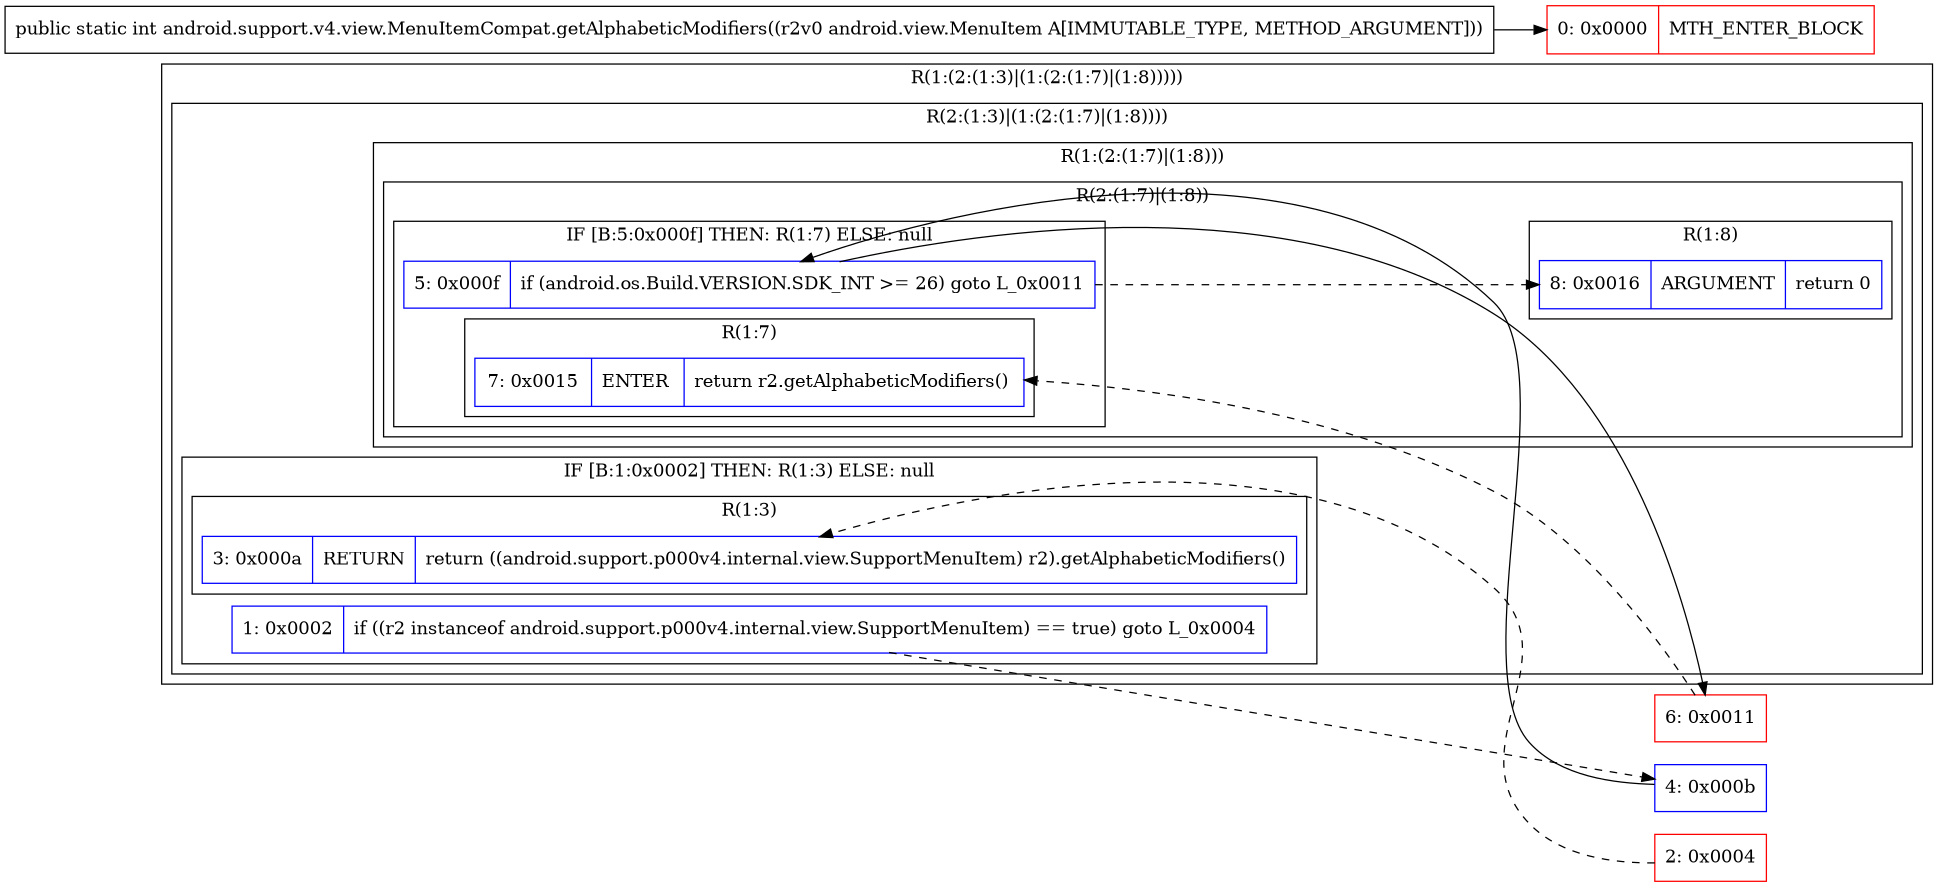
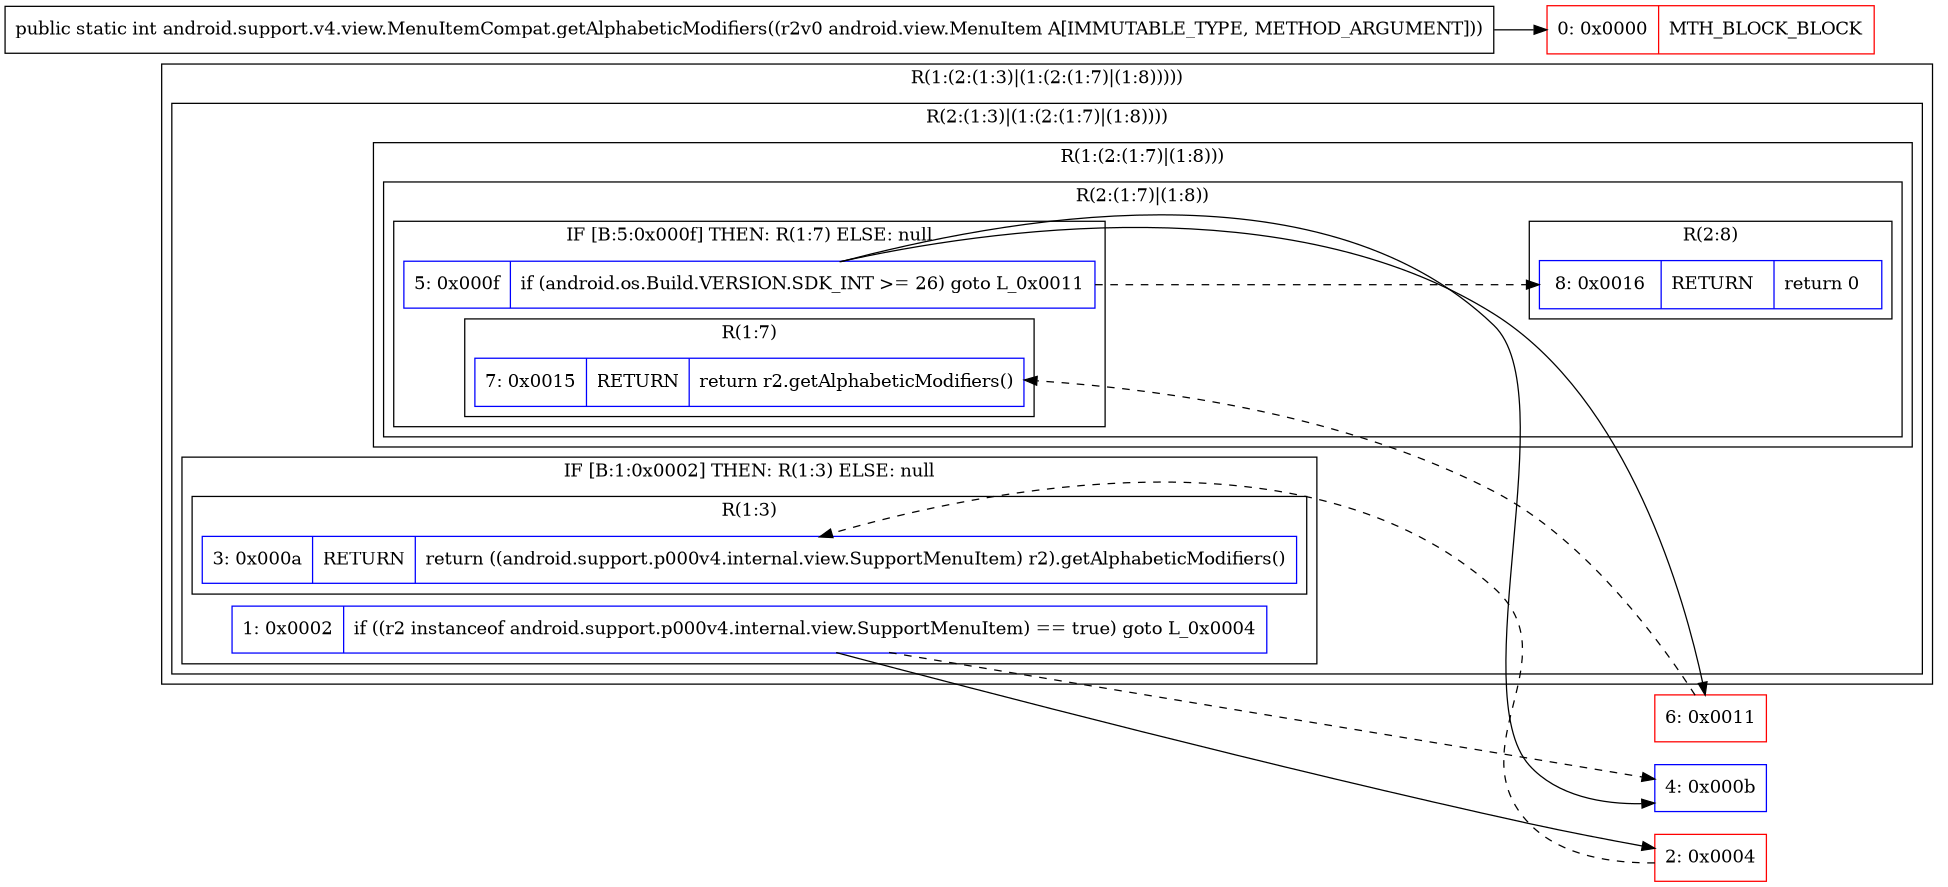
node "0: 0x0000": text "MTH_ENTER_BLOCK" -> "MTH_BLOCK_BLOCK"
cluster "R(1:8)": label "R(1:8)" -> "R(2:8)"
edge "4: 0x000b" -> "5: 0x000f": reversed
node "8: 0x0016": text "ARGUMENT" -> "RETURN"
node "7: 0x0015": text "ENTER" -> "RETURN"
edge "1: 0x0002" -> "2: 0x0004": added
